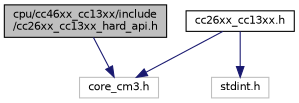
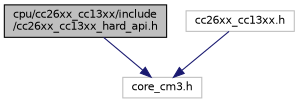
node "cpu/cc46xx_cc13xx/include /cc26xx_cc13xx_hard_api.h": label "cpu/cc46xx_cc13xx/include /cc26xx_cc13xx_hard_api.h" -> "cpu/cc26xx_cc13xx/include /cc26xx_cc13xx_hard_api.h"
node "cc26xx_cc13xx.h": color black -> grey75
node "stdint.h": removed
